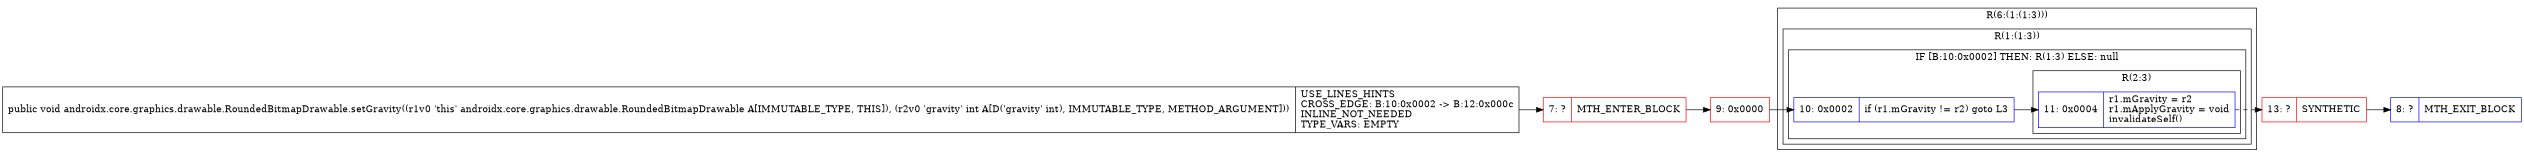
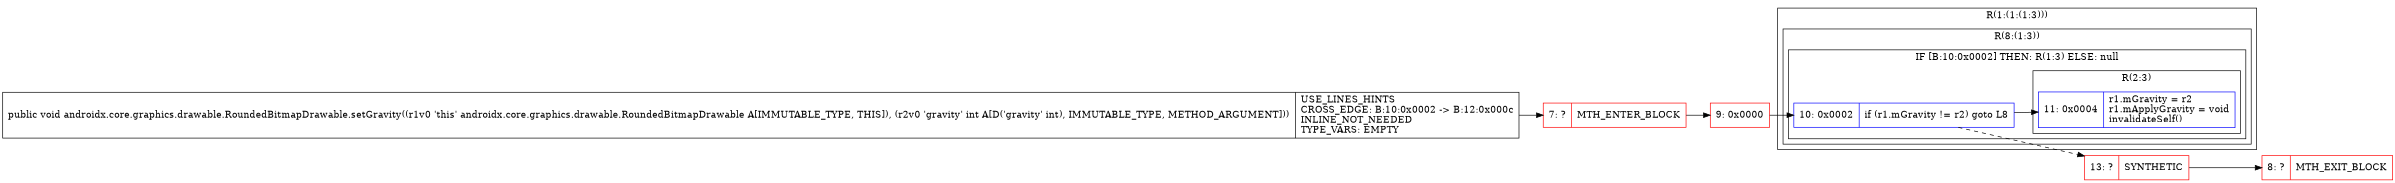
cluster "R(6:(1:(1:3)))": label "R(6:(1:(1:3)))" -> "R(1:(1:(1:3)))"
cluster "R(1:(1:3))": label "R(1:(1:3))" -> "R(8:(1:3))"
node "10: 0x0002": text "if (r1.mGravity != r2) goto L3" -> "if (r1.mGravity != r2) goto L8"
edge "11: 0x0004" -> "13: ?": now "10: 0x0002" -> "13: ?"
node "8: ?": color blue -> red
